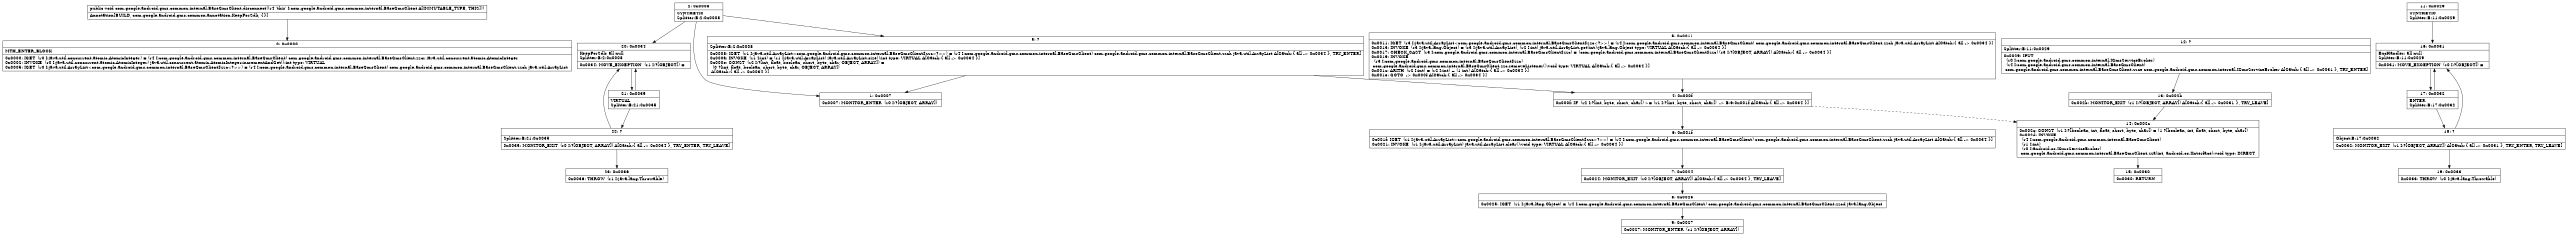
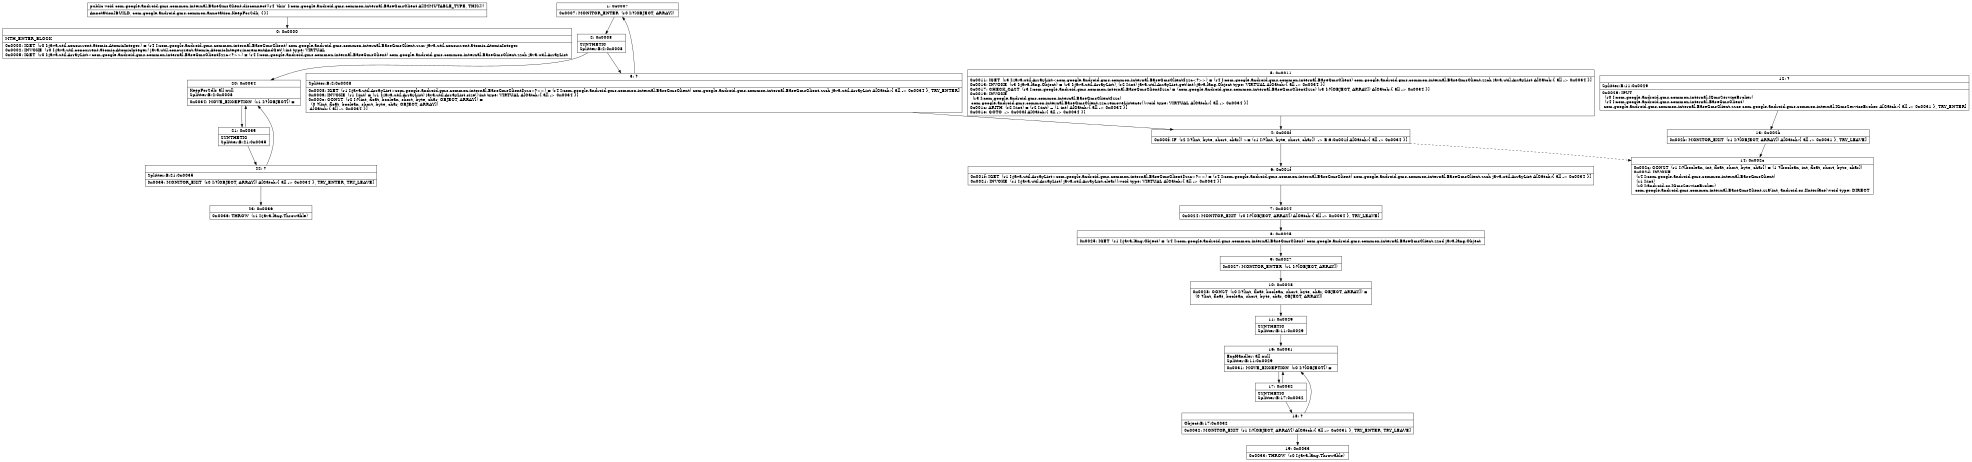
edge "2: 0x0008" -> "1: 0x0007": reversed
node "21: 0x0035": text "VIRTUAL" -> "SYNTHETIC"
node "17: 0x0032": text "ENTER" -> "SYNTHETIC"
node "15: 0x0030": removed
node "10: 0x0028": added
